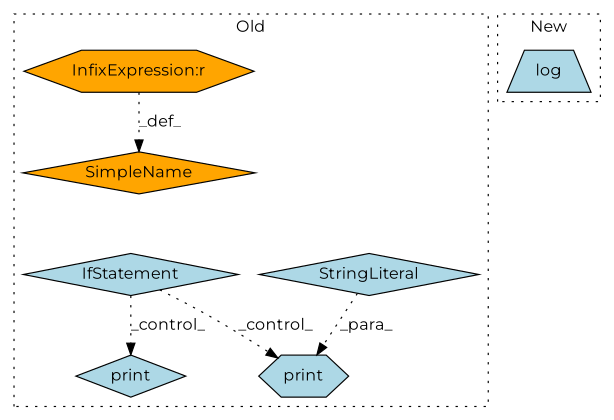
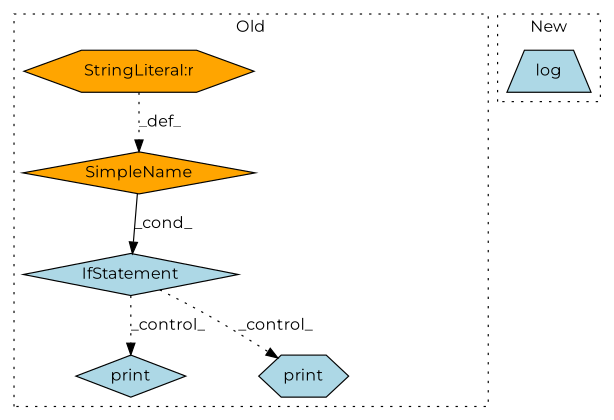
node "InfixExpression:r": label "InfixExpression:r" -> "StringLiteral:r"
edge "SimpleName" -> "IfStatement": added, label "_cond_"
node "StringLiteral": removed
